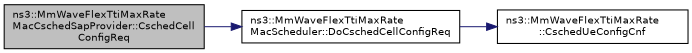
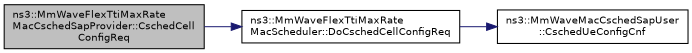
node "ns3::MmWaveFlexTtiMaxRate ::CschedUeConfigCnf": label "ns3::MmWaveFlexTtiMaxRate ::CschedUeConfigCnf" -> "ns3::MmWaveMacCschedSapUser ::CschedUeConfigCnf"
